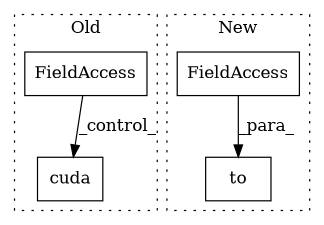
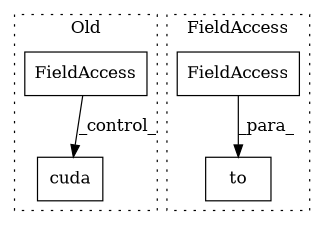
cluster "New": label "New" -> "FieldAccess"
